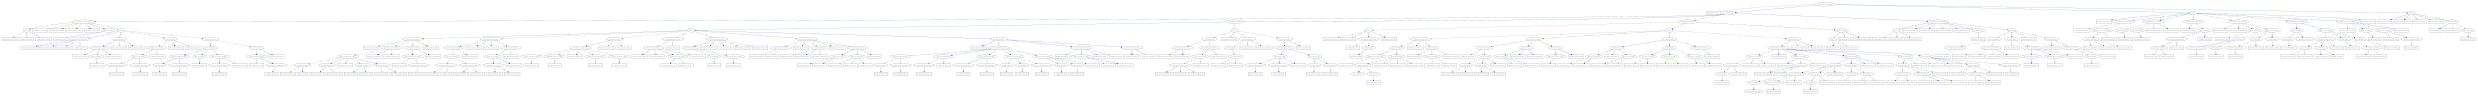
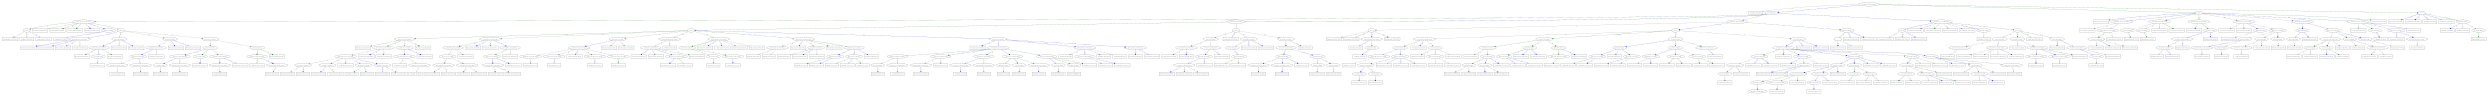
node "Preserved (80.77%)": added
